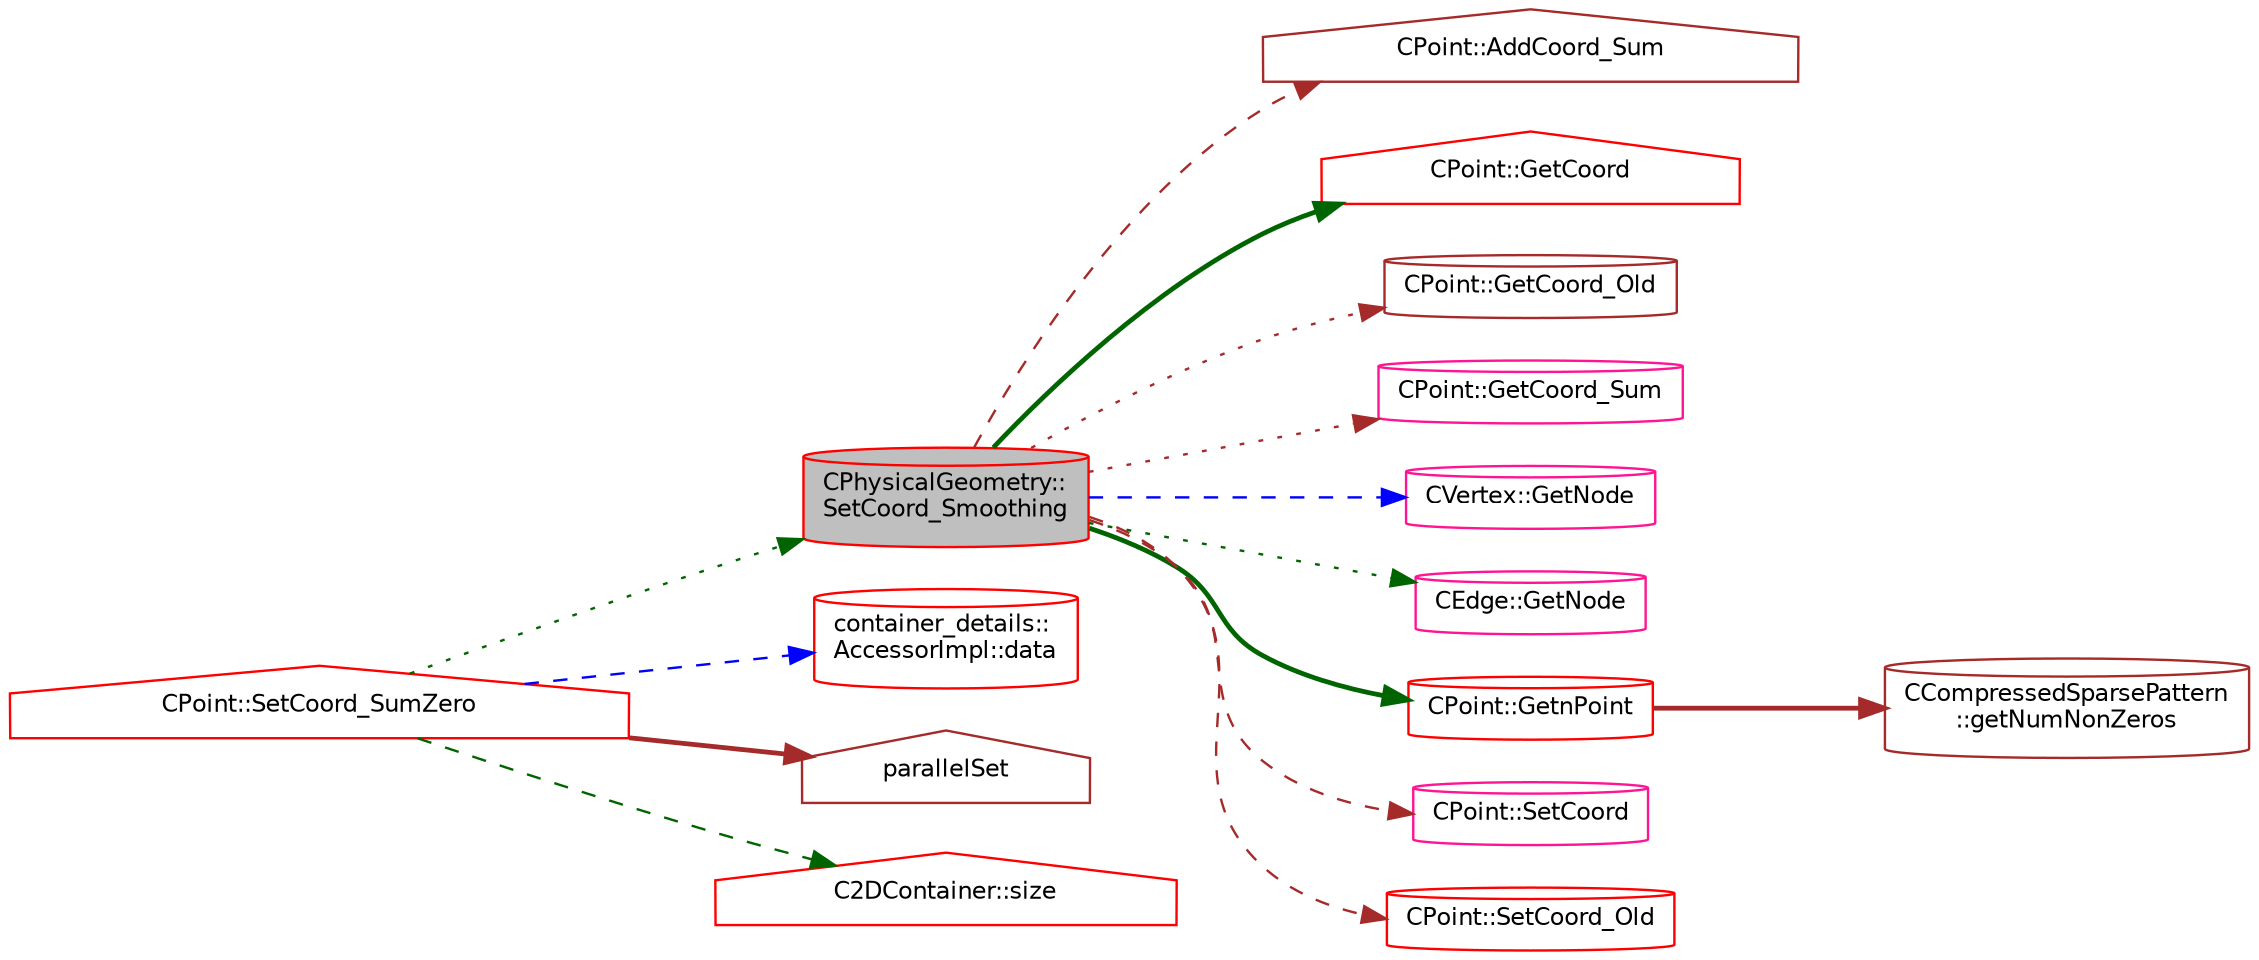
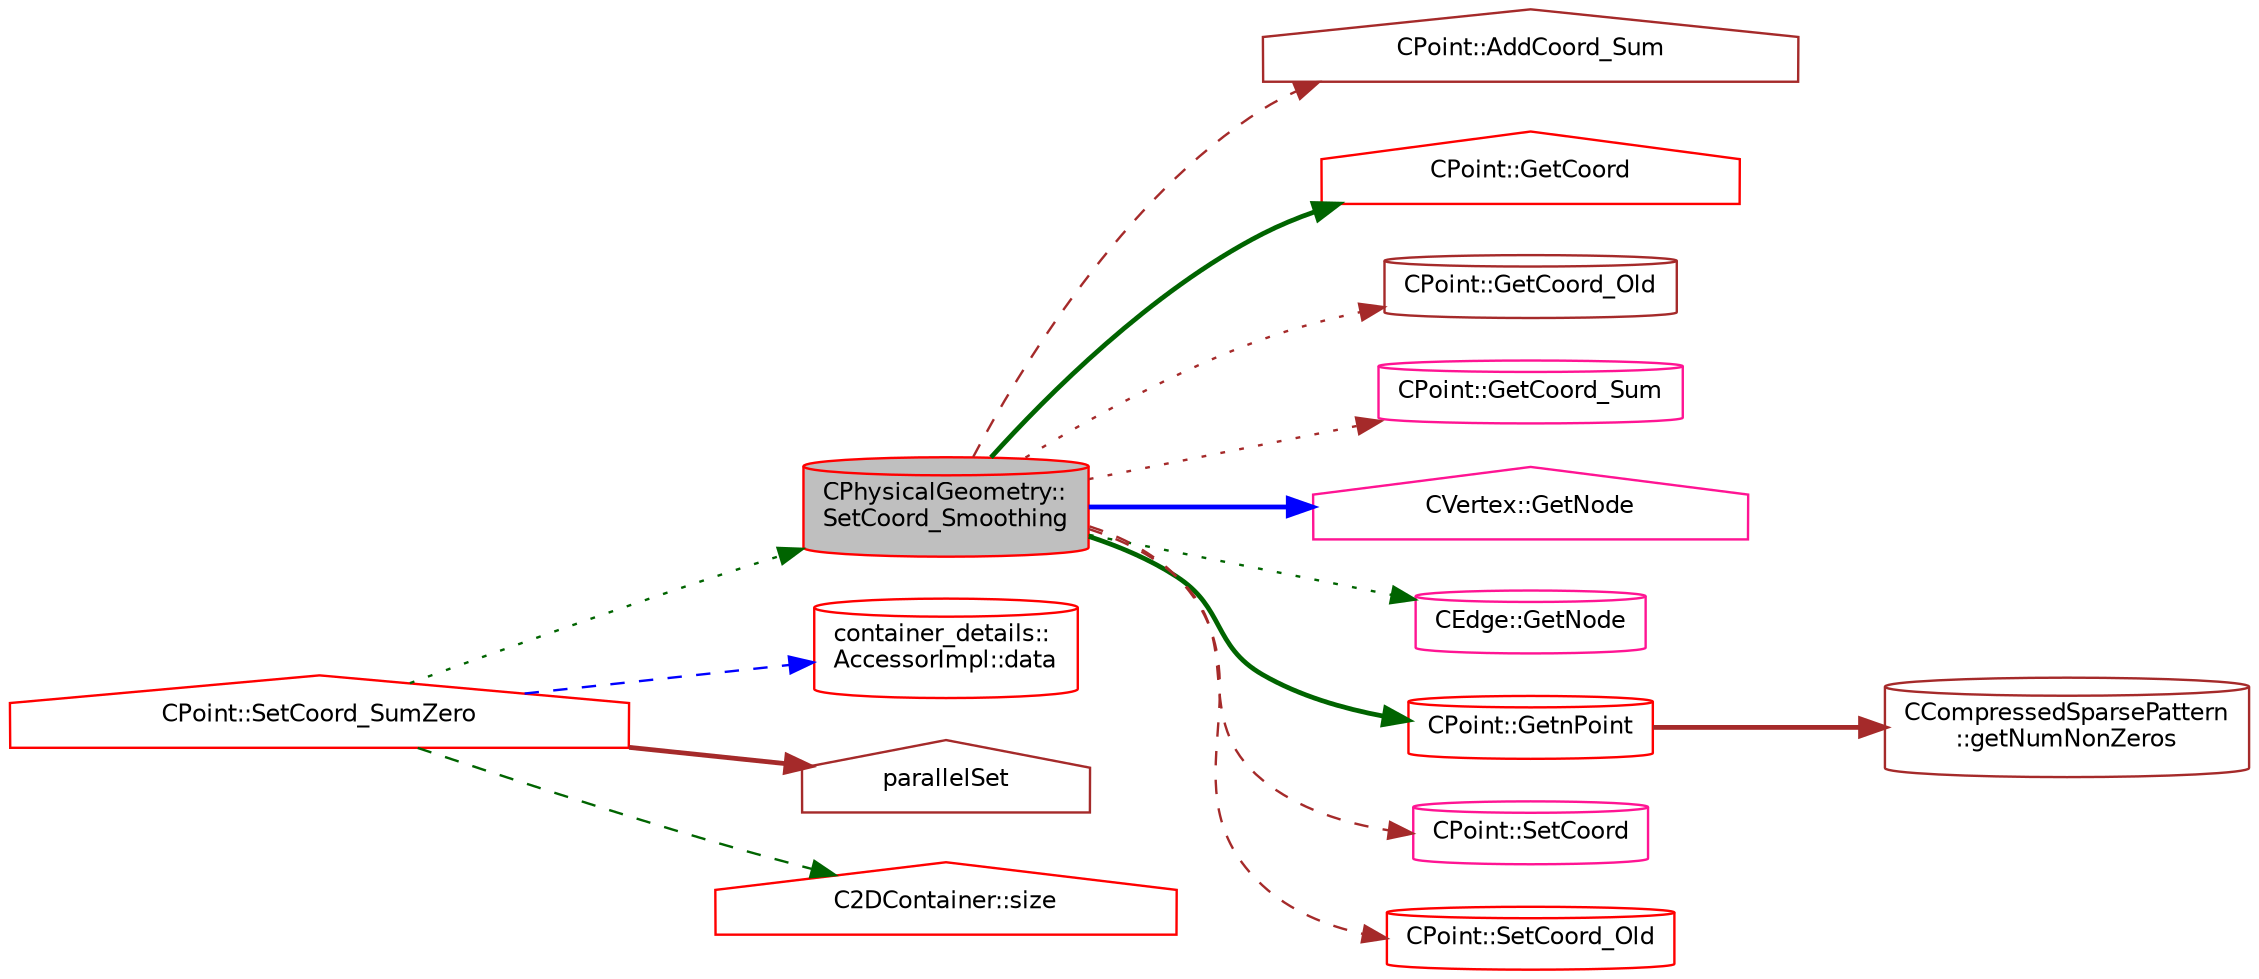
edge "CPhysicalGeometry:: SetCoord_Smoothing" -> "CVertex::GetNode": style dashed -> bold
node "CVertex::GetNode": shape cylinder -> house
